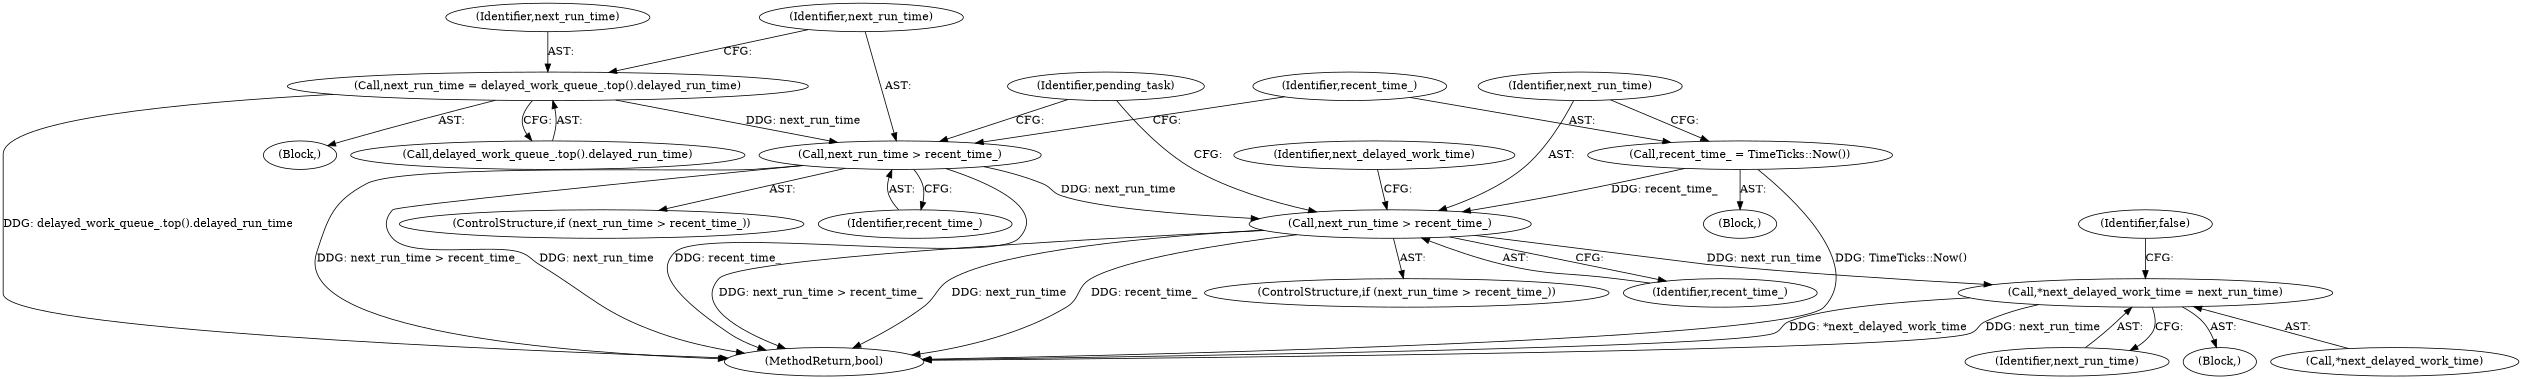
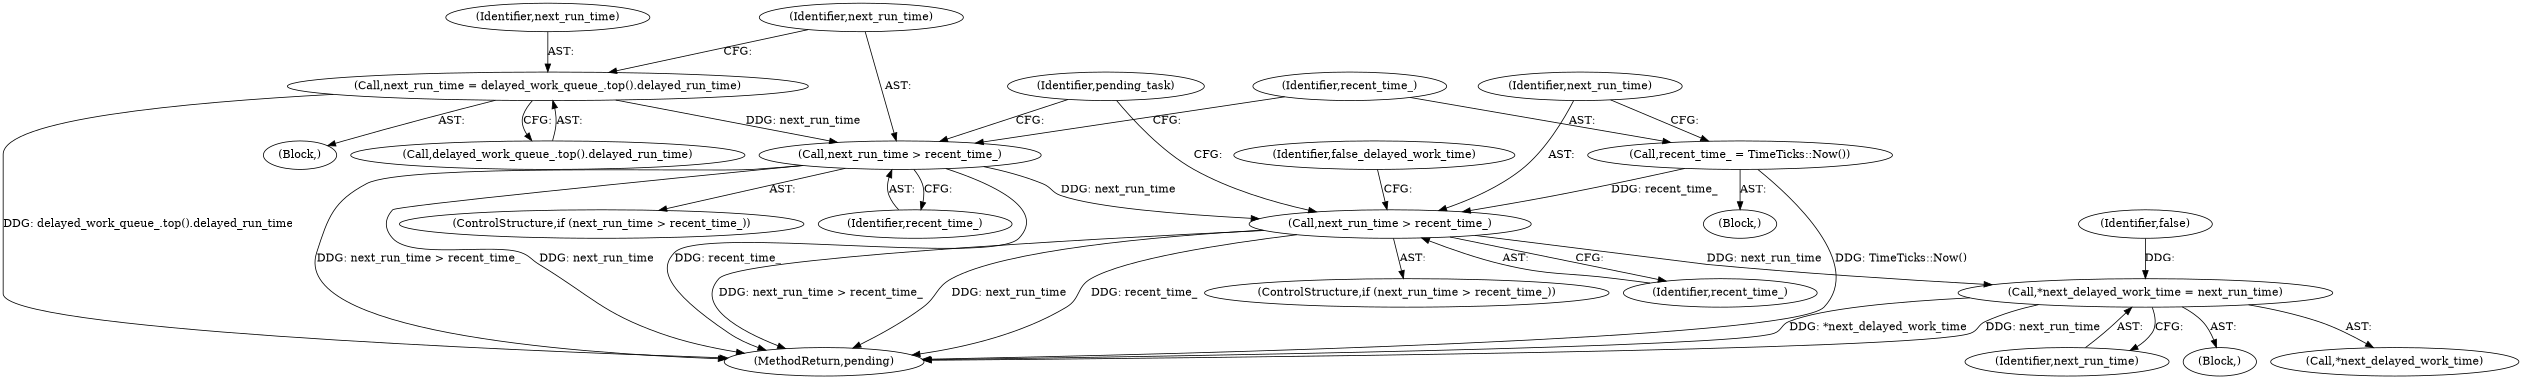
node "(Identifier,next_delayed_work_time)": label "(Identifier,next_delayed_work_time)" -> "(Identifier,false_delayed_work_time)"
edge "(Identifier,false)" -> "(Call,*next_delayed_work_time = next_run_time)": label "CFG: " -> "DDG: "
edge "(Call,*next_delayed_work_time)" -> "(Call,*next_delayed_work_time = next_run_time)": reversed
node "(MethodReturn,bool)": label "(MethodReturn,bool)" -> "(MethodReturn,pending)"
